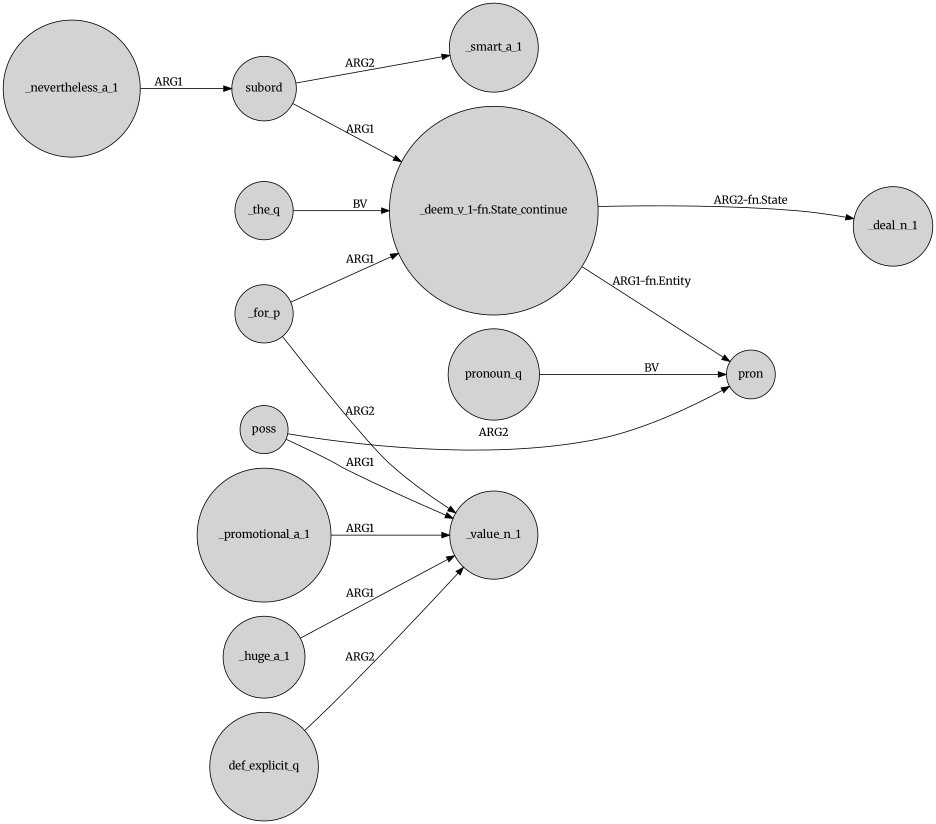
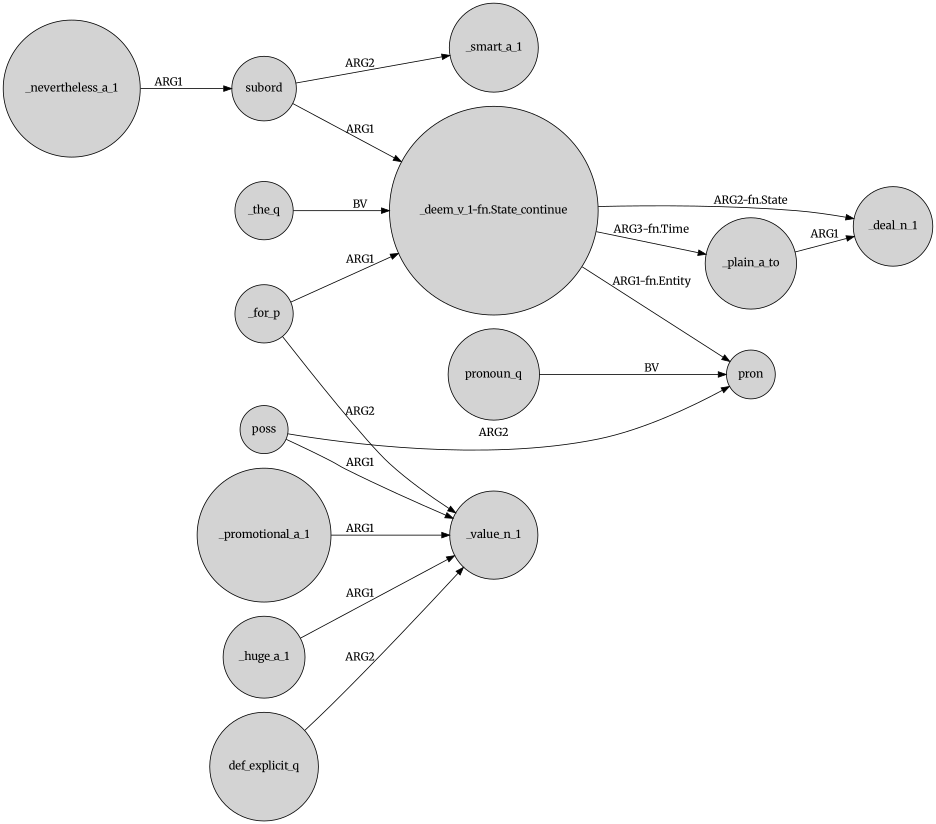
node "_plain_a_to": added
